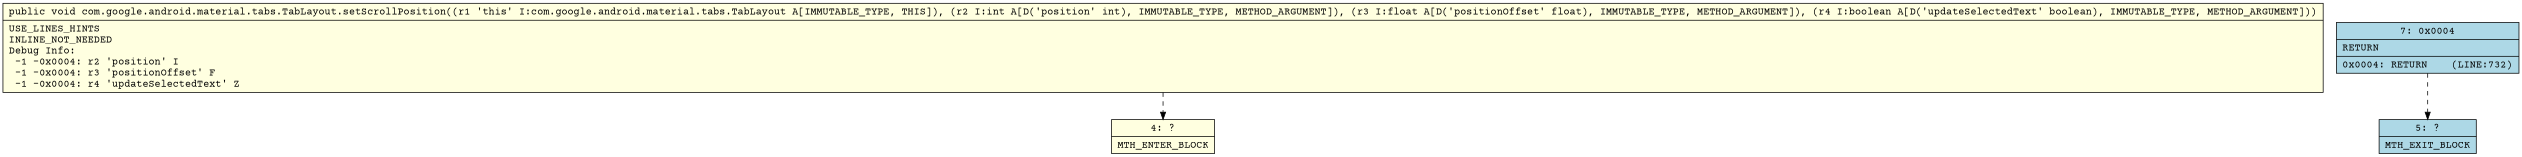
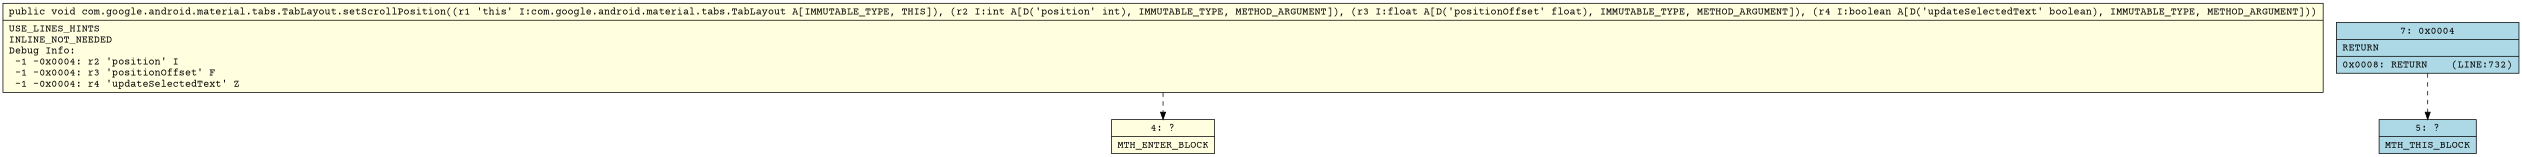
node "7: 0x0004": text "0x0004: RETURN    (LINE:732)" -> "0x0008: RETURN    (LINE:732)"
node "5: ?": text "MTH_EXIT_BLOCK" -> "MTH_THIS_BLOCK"
